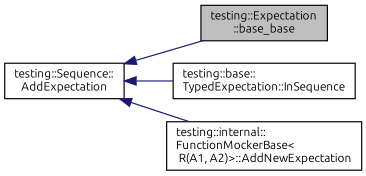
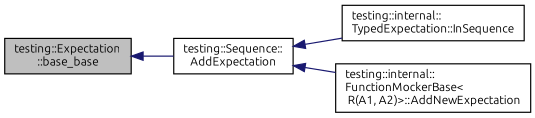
edge "testing::Expectation ::base_base" -> "testing::Sequence:: AddExpectation": reversed
node "testing::base:: TypedExpectation::InSequence": label "testing::base:: TypedExpectation::InSequence" -> "testing::internal:: TypedExpectation::InSequence"
